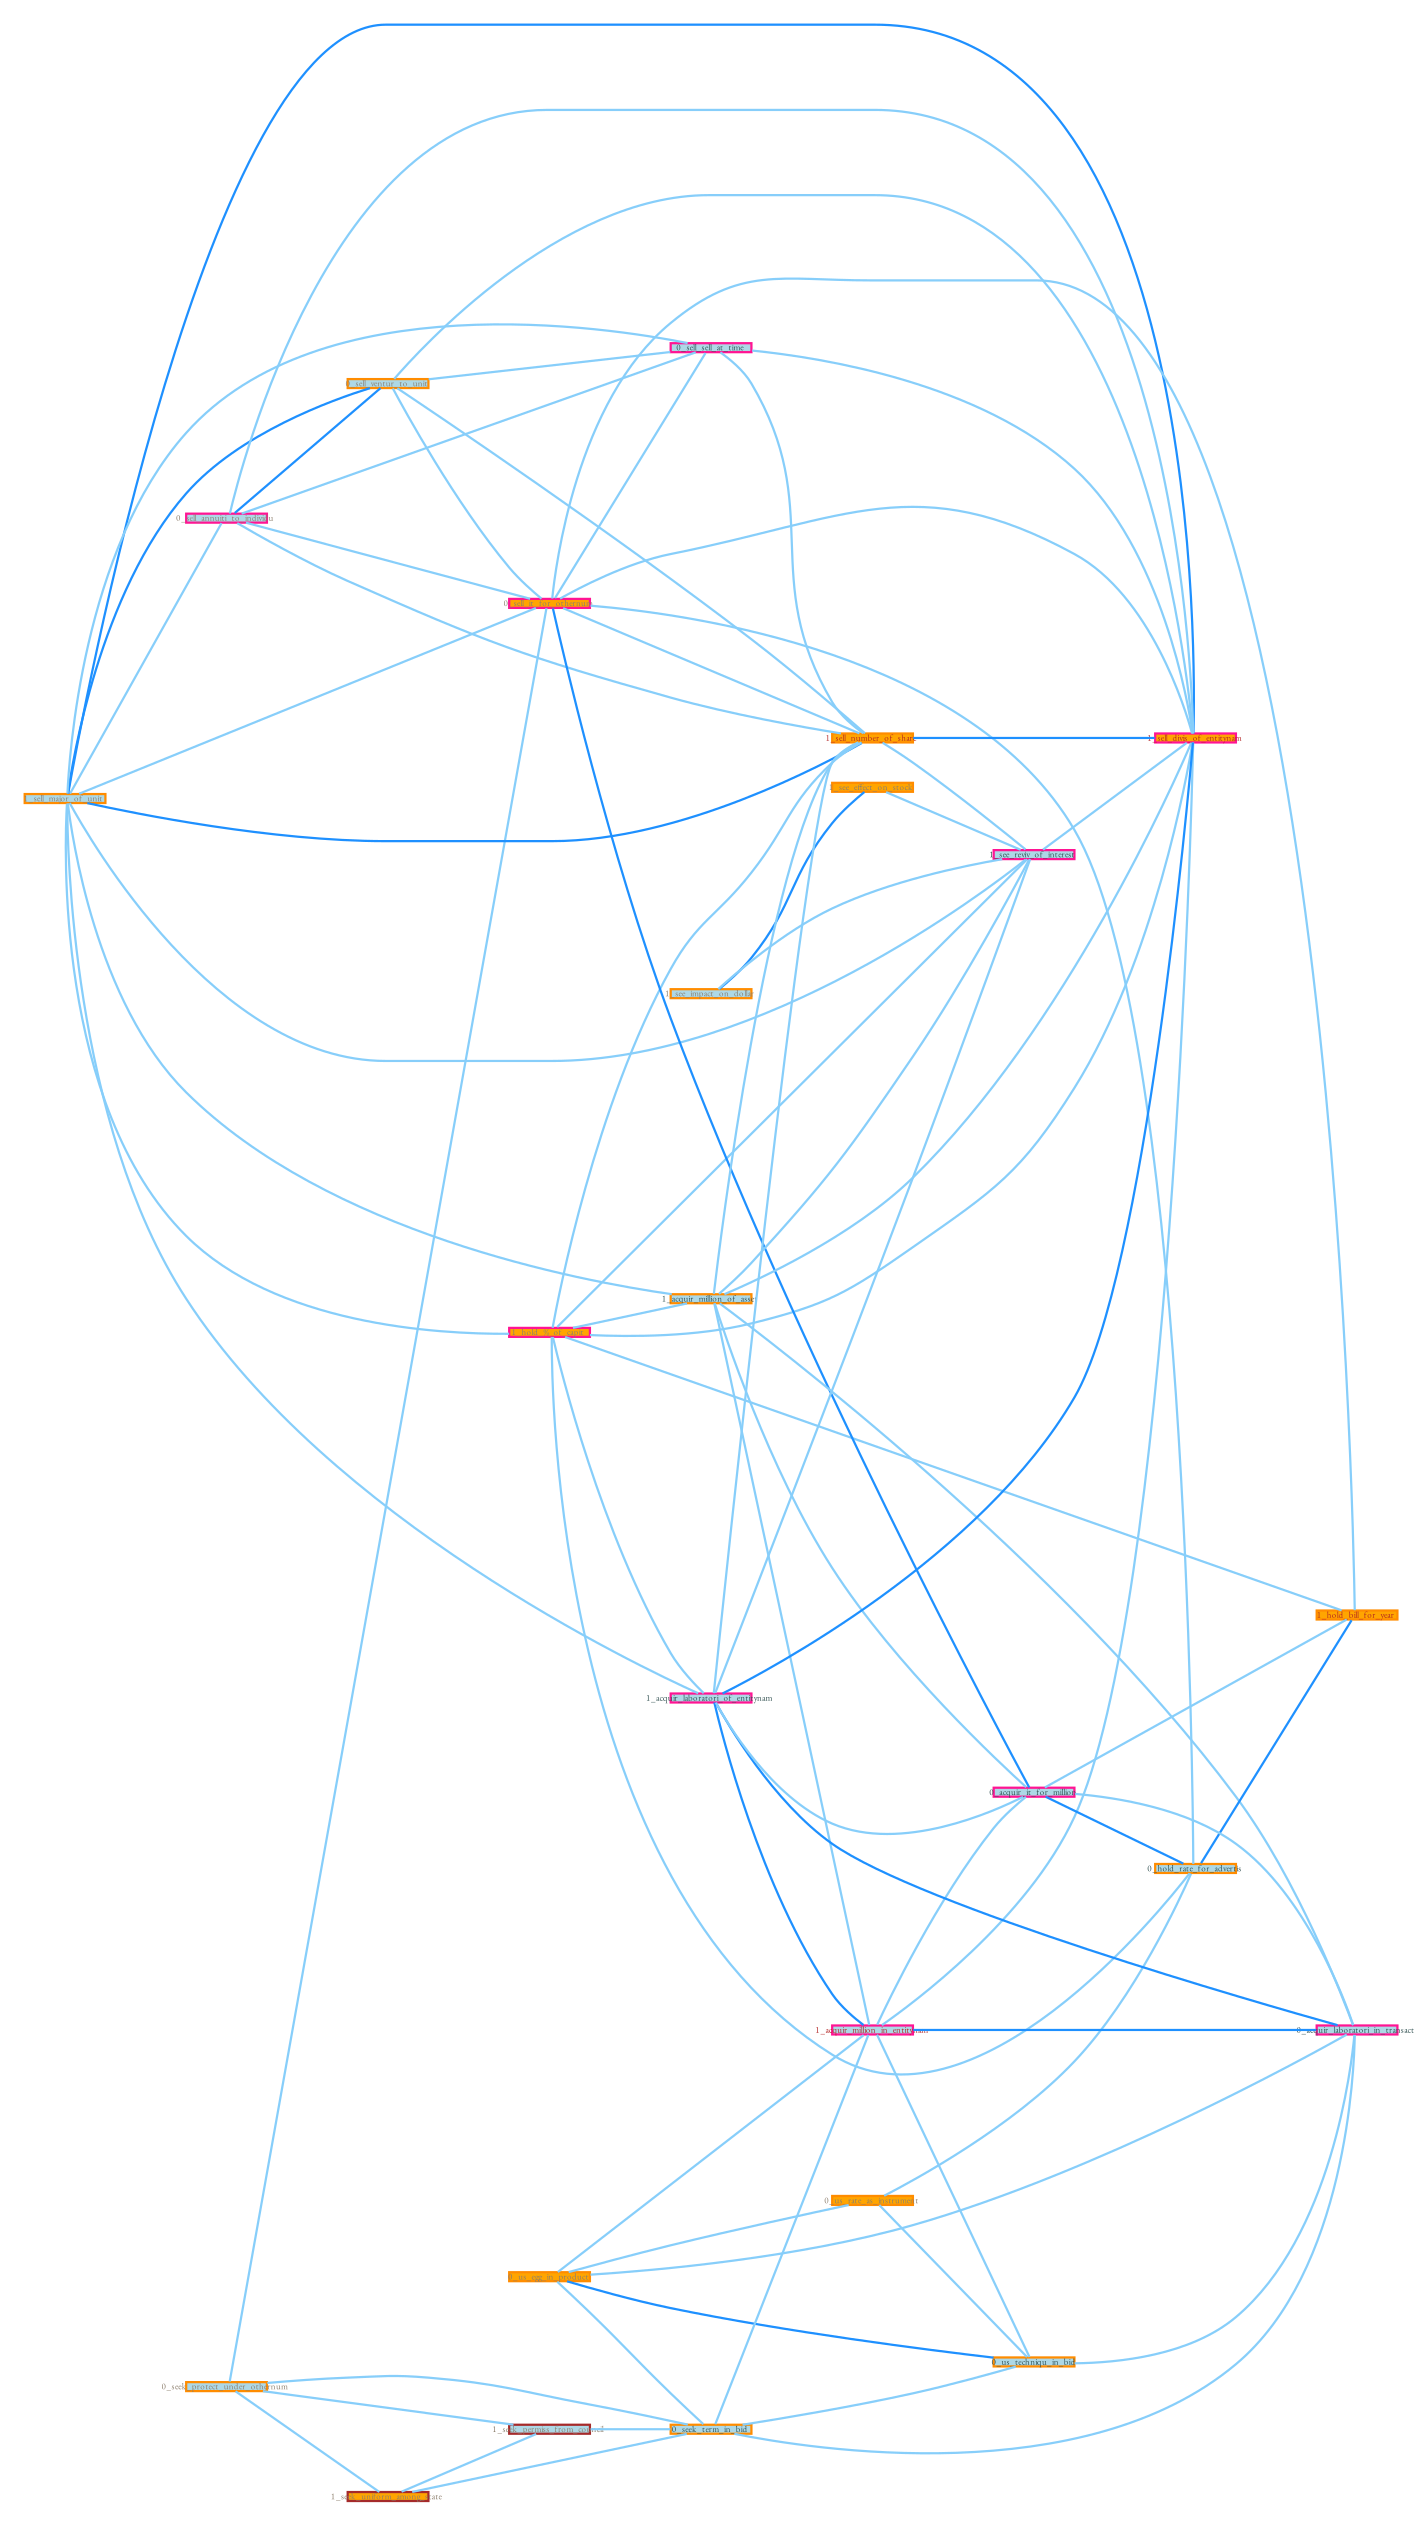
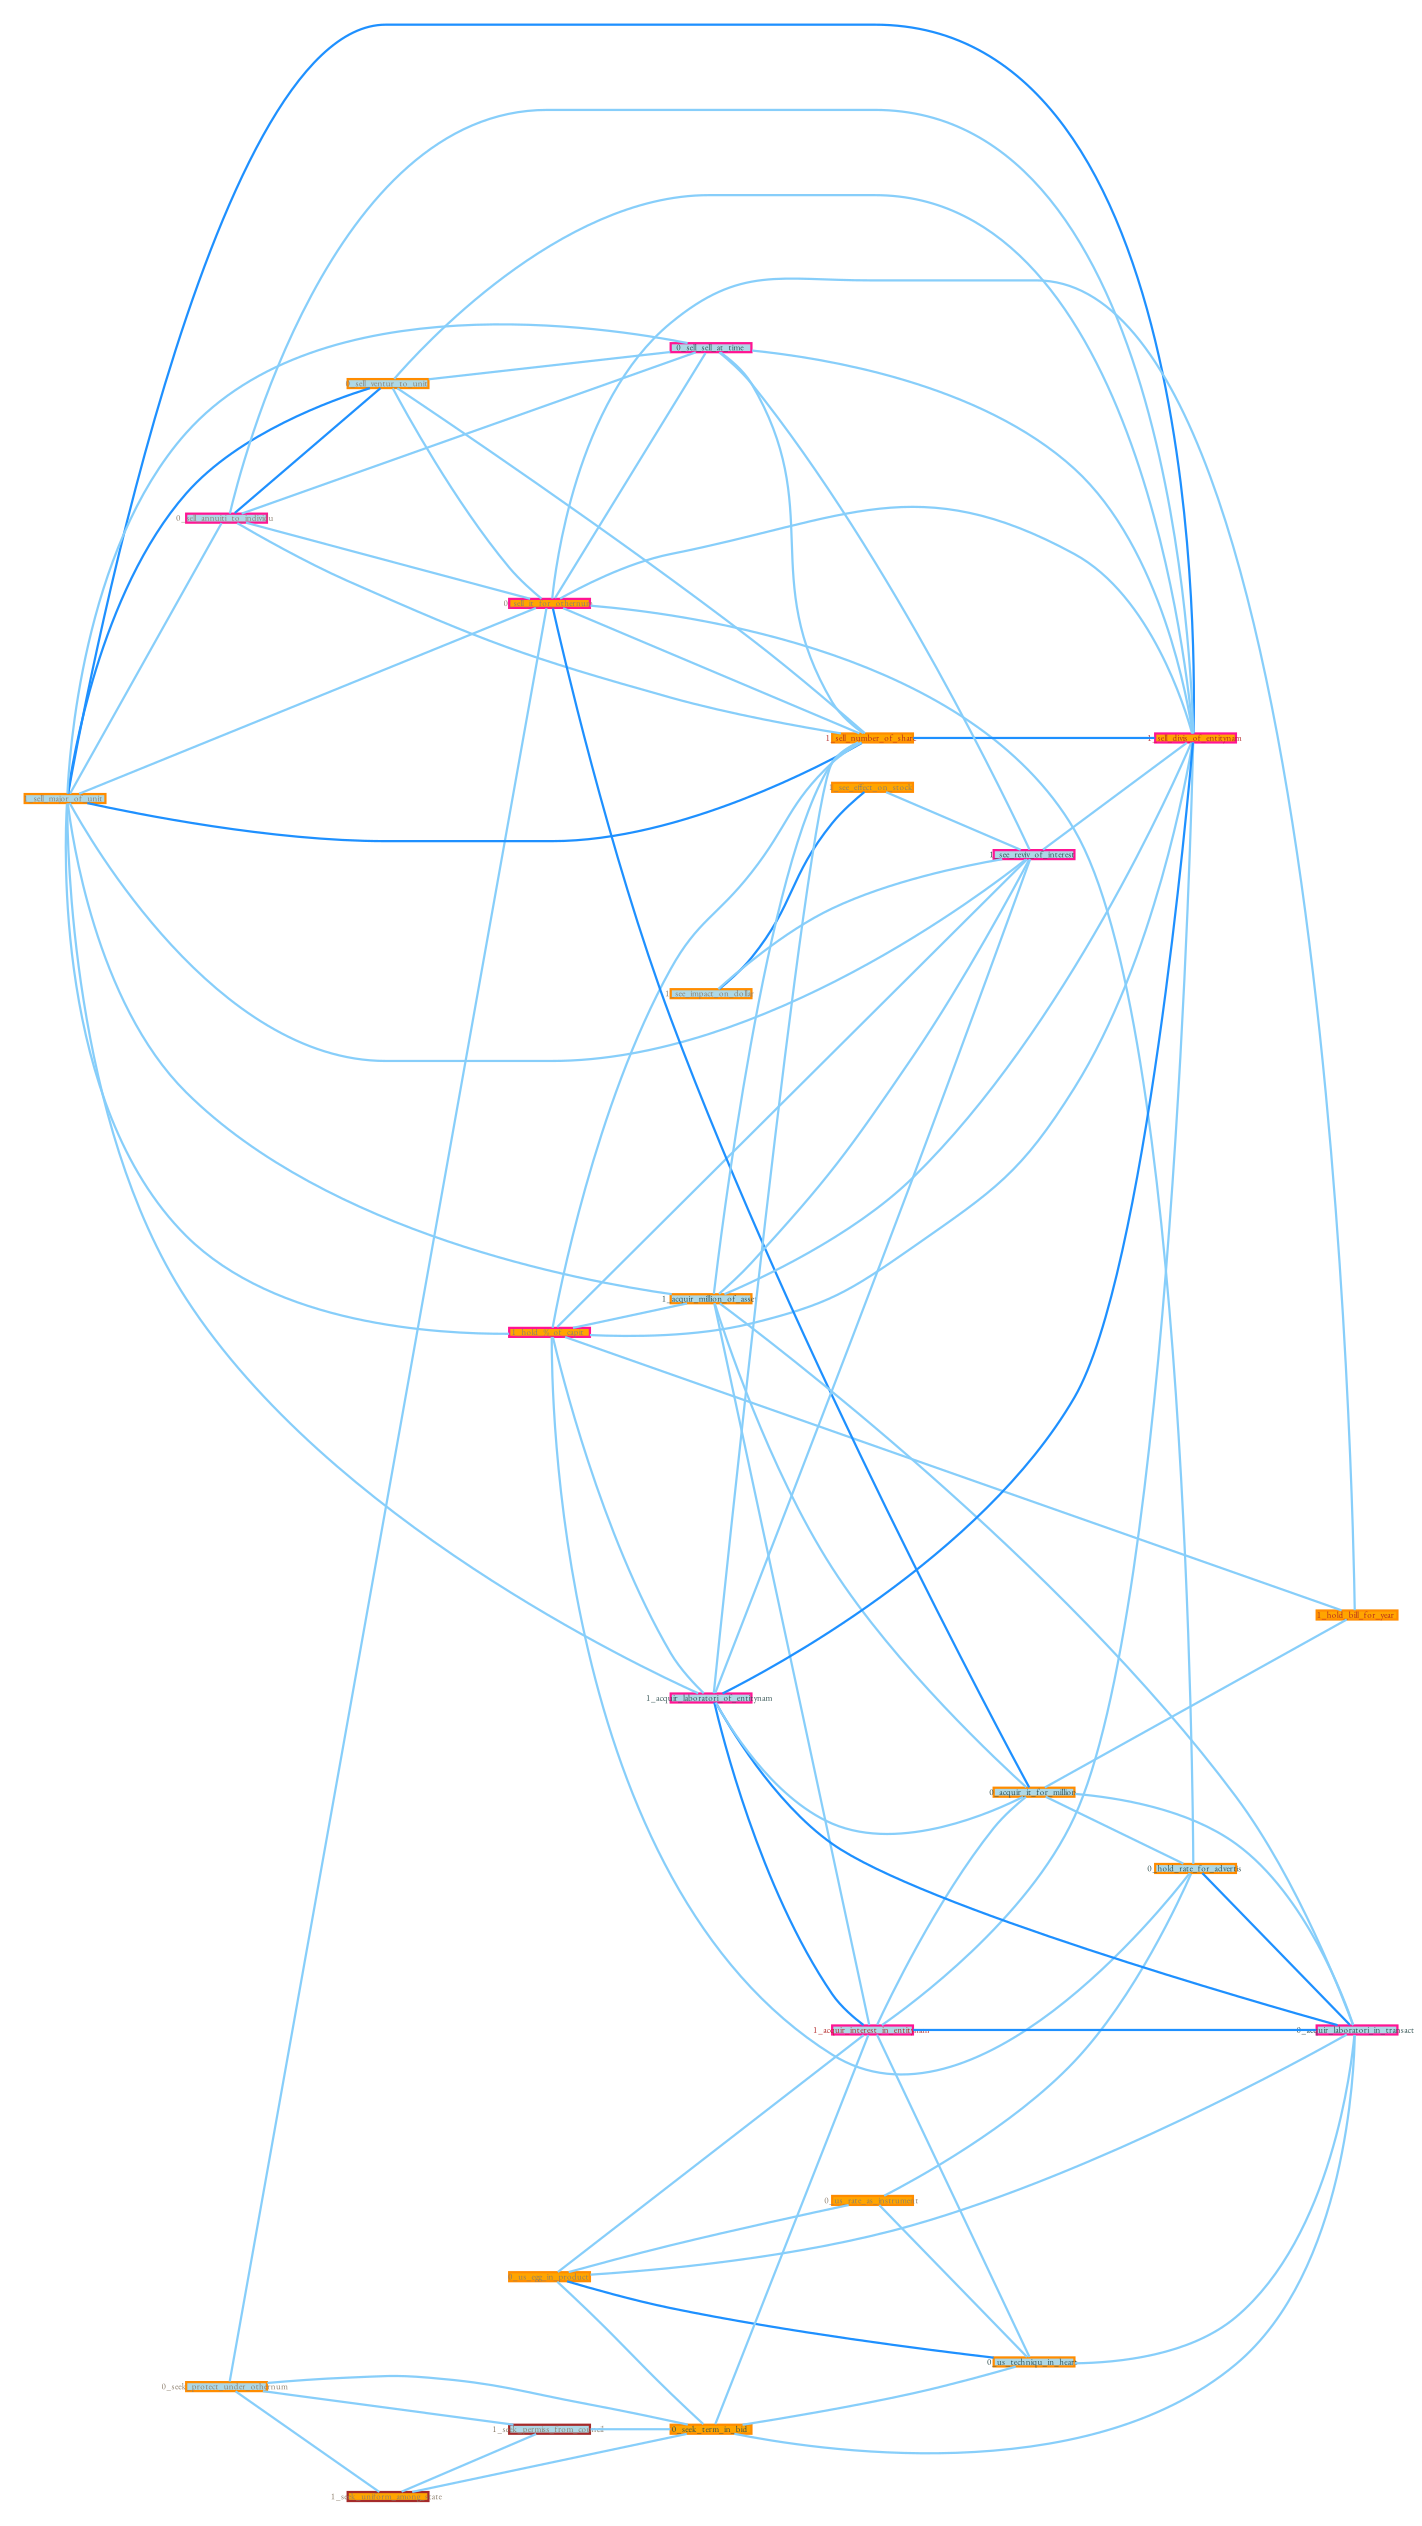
edge "1_sell_number_of_share" -- "1_see_reviv_of_interest": now "0_sell_sell_at_time" -- "1_see_reviv_of_interest"
edge "1_hold_bill_for_year" -- "0_hold_rate_for_advertis": now "0_acquir_laboratori_in_transact" -- "0_hold_rate_for_advertis"
node "0_acquir_it_for_million": color deeppink -> darkorange
edge "0_acquir_it_for_million" -- "0_hold_rate_for_advertis": color #1e90ff -> #87cefa
node "1_acquir_million_in_entitynam": label "1_acquir_million_in_entitynam" -> "1_acquir_interest_in_entitynam"
node "0_us_techniqu_in_bid": label "0_us_techniqu_in_bid" -> "0_us_techniqu_in_heart"
node "0_seek_term_in_bid": fillcolor lightblue -> orange
